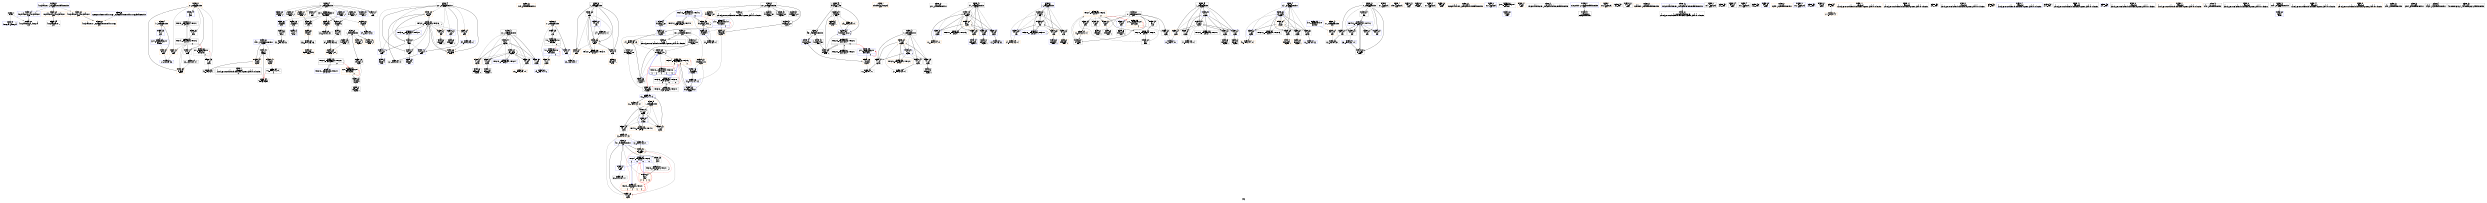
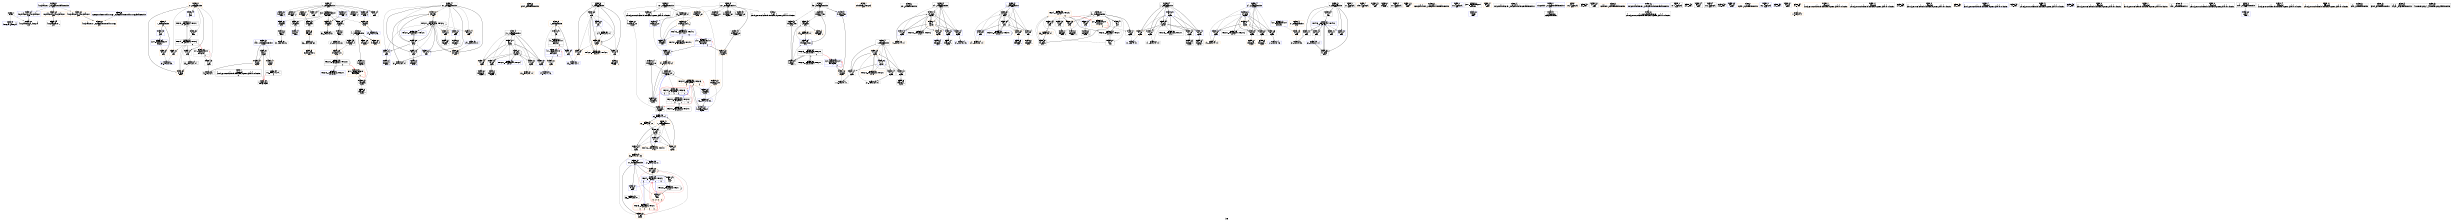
edge "NodeID: 99" -> "NodeID: 27": reversed
edge "NodeID: 31" -> "NodeID: 114": now "NodeID: 31" -> "NodeID: 283"
